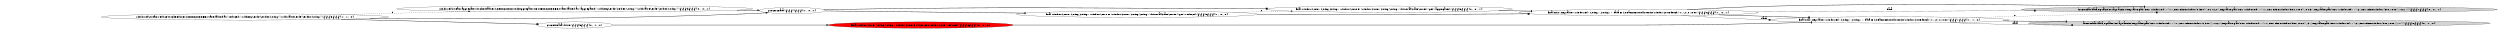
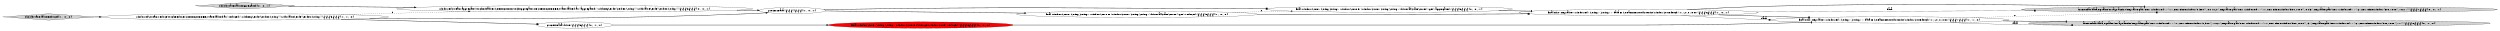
node "shouldMaterializeAggregated['0', '0', '1']": added
node "shouldMaterializeReduced['1', '0', '0']": added
